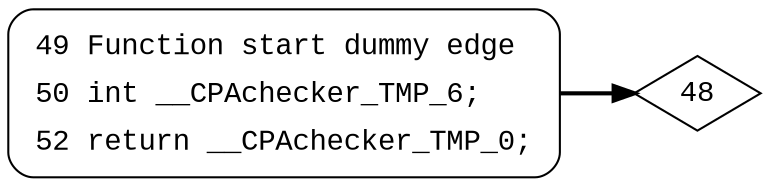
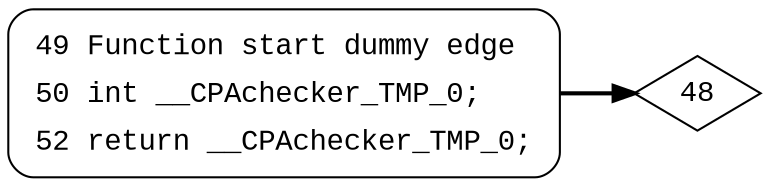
node "49": text "int __CPAchecker_TMP_6;" -> "int __CPAchecker_TMP_0;"
